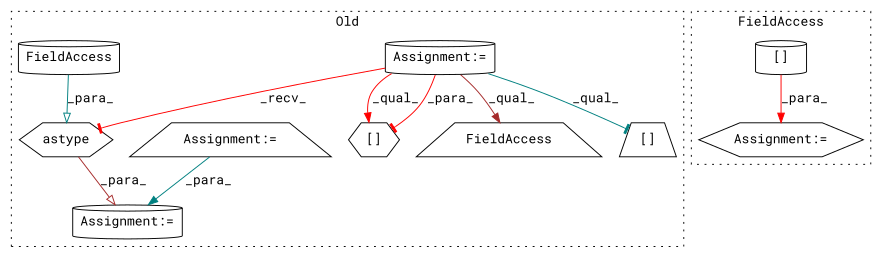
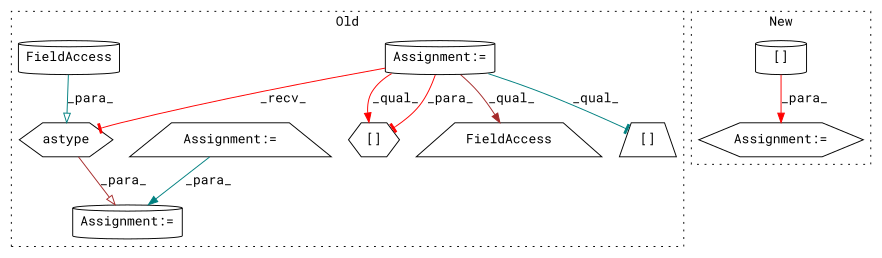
cluster "FieldAccess": label "FieldAccess" -> "New"
